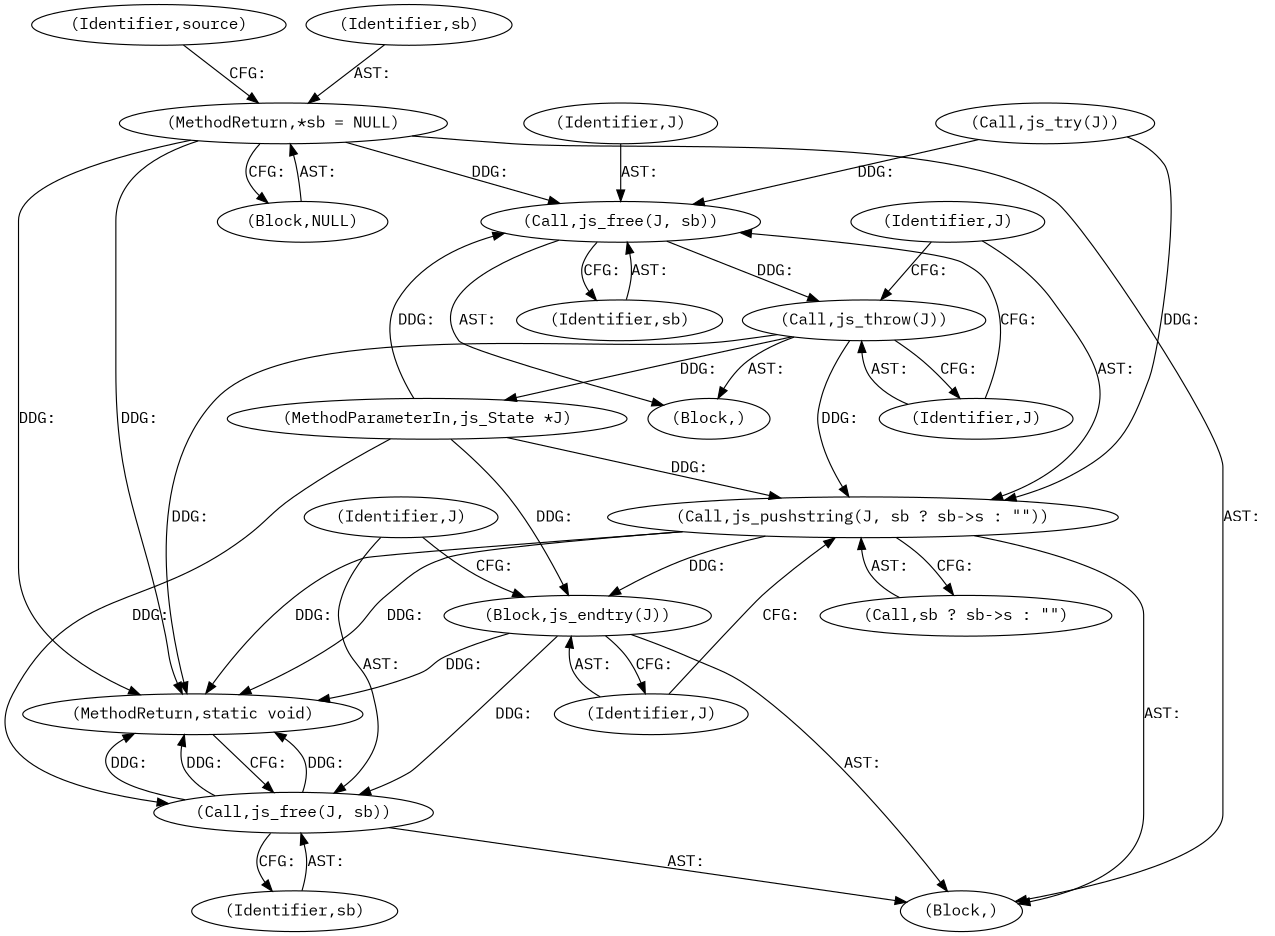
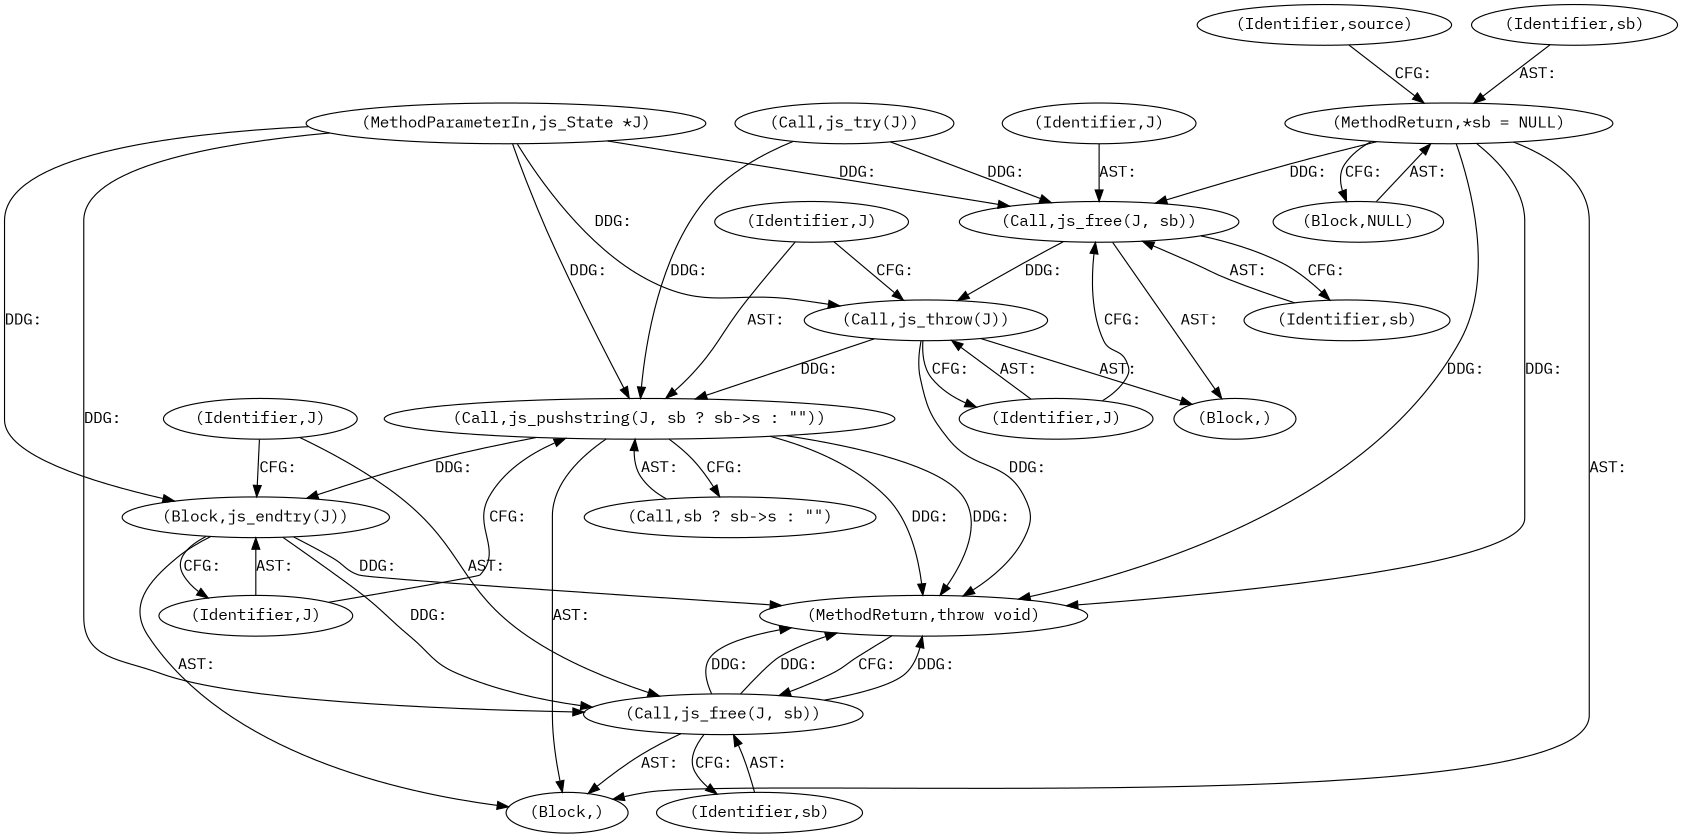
edge "(Call,js_throw(J))" -> "(MethodParameterIn,js_State *J)": reversed
node "(MethodReturn,static void)": label "(MethodReturn,static void)" -> "(MethodReturn,throw void)"
